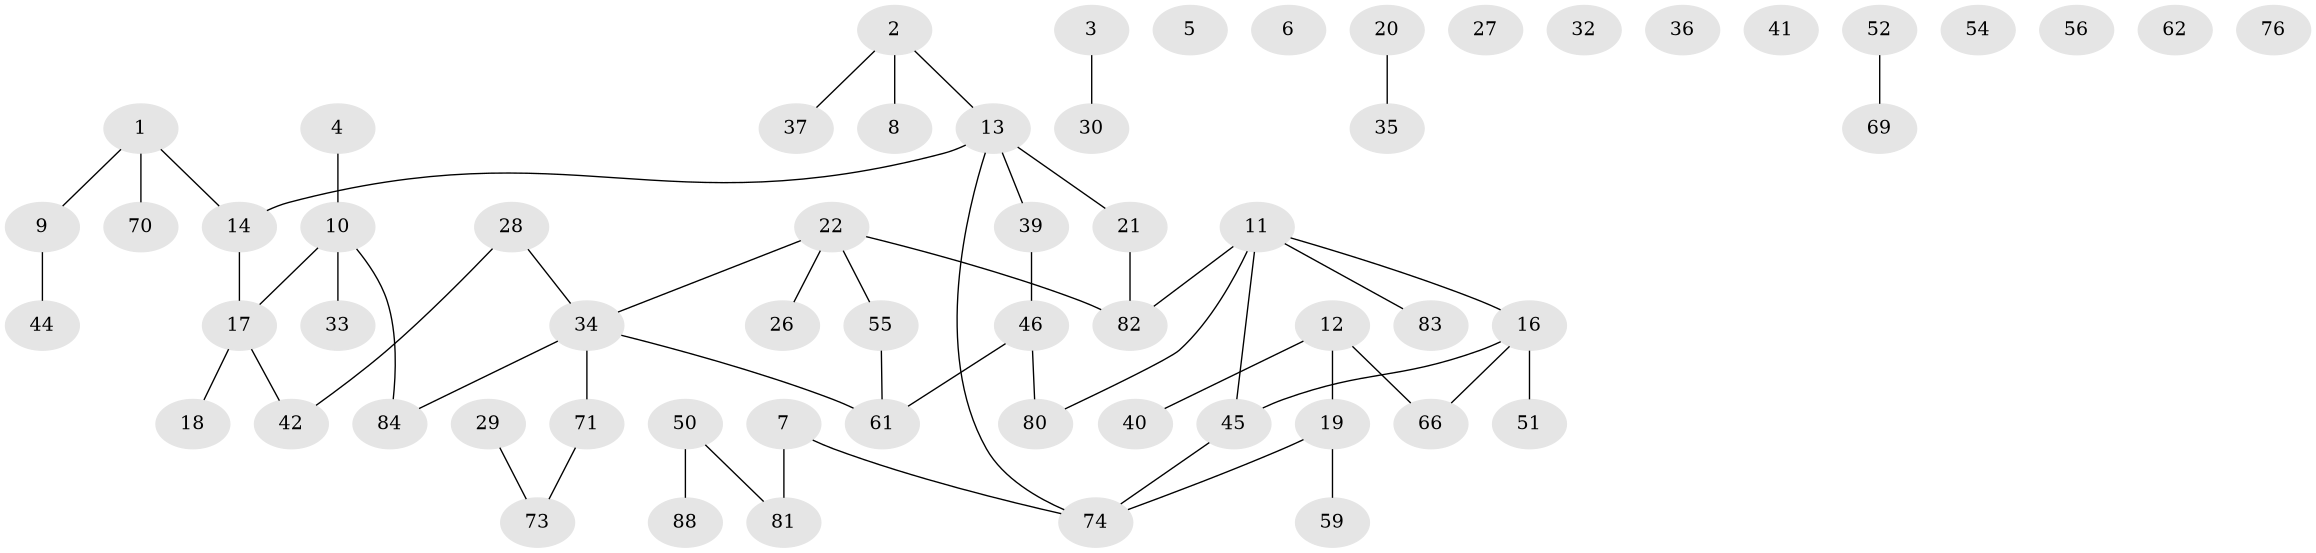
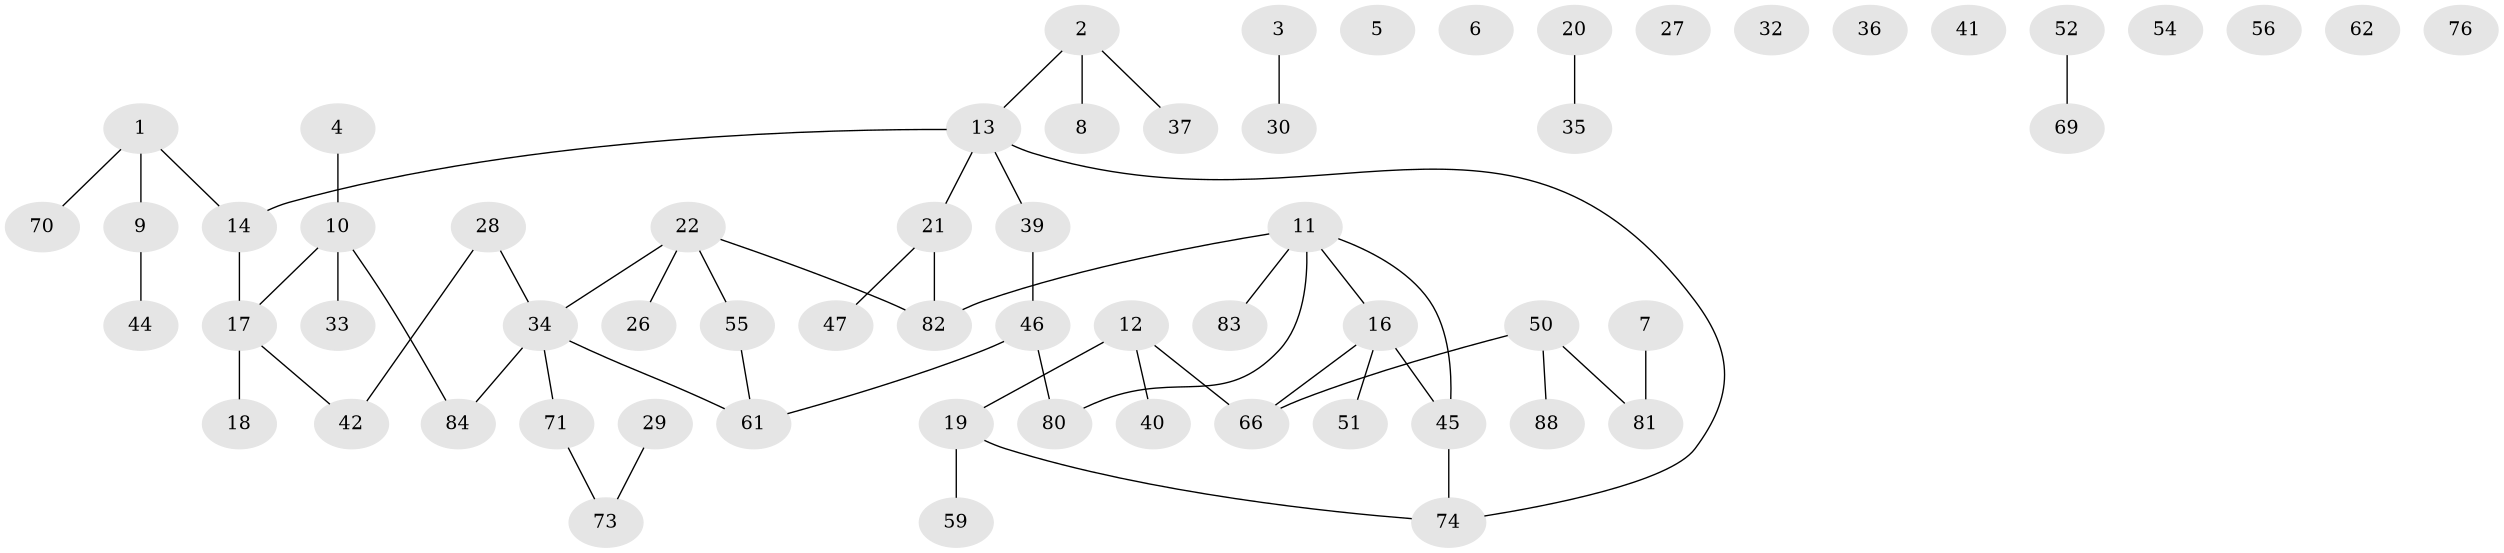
node "47": added
edge "50" -- "66": added
edge "7" -- "74": removed
